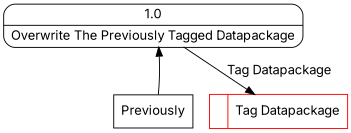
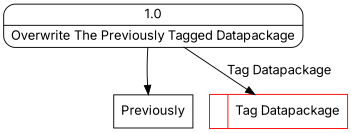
edge "Previously" -> "1.0": reversed
